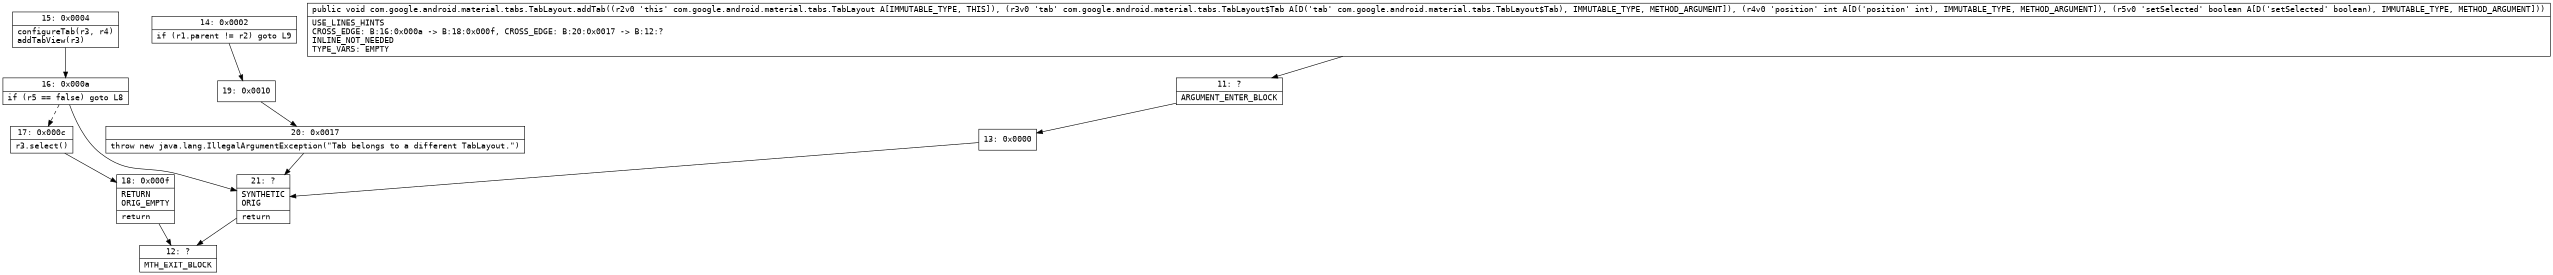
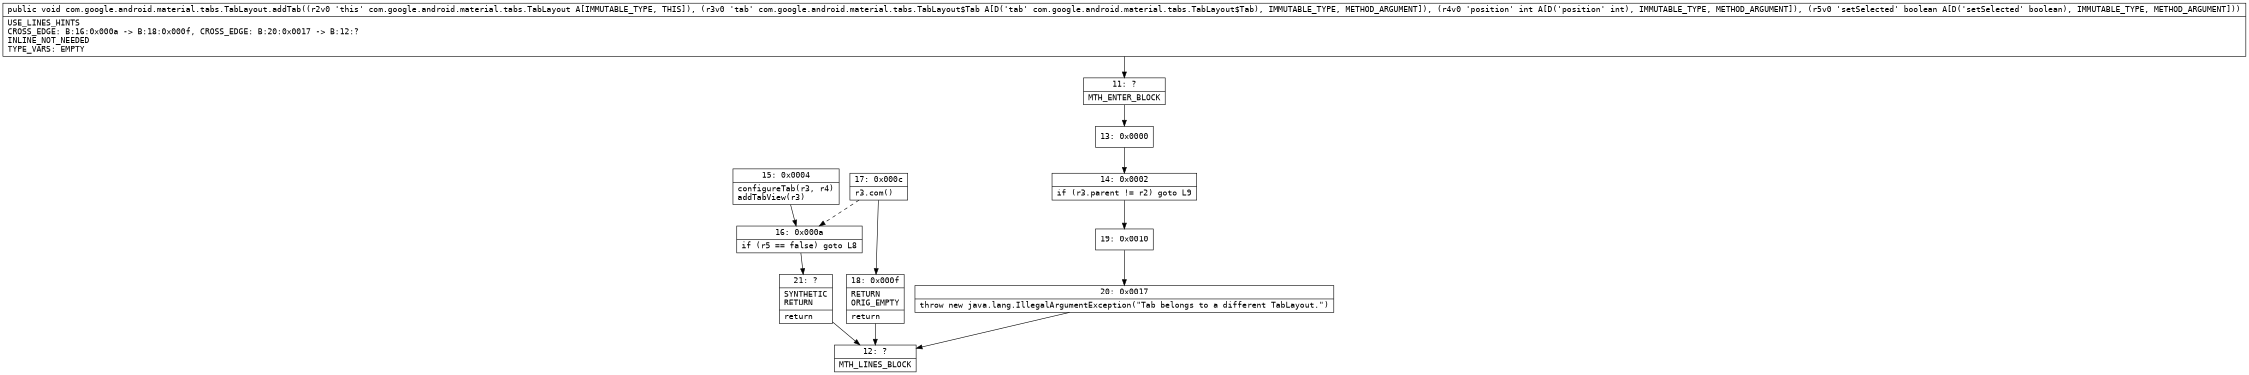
node "14: 0x0002": text "if (r1.parent != r2) goto L9" -> "if (r3.parent != r2) goto L9"
node "11: ?": text "ARGUMENT_ENTER_BLOCK" -> "MTH_ENTER_BLOCK"
edge "16: 0x000a" -> "17: 0x000c": reversed
node "17: 0x000c": text "r3.select()" -> "r3.com()"
edge "20: 0x0017" -> "21: ?": now "20: 0x0017" -> "12: ?"
edge "13: 0x0000" -> "21: ?": now "13: 0x0000" -> "14: 0x0002"
node "21: ?": text "ORIG" -> "RETURN"
node "12: ?": text "MTH_EXIT_BLOCK" -> "MTH_LINES_BLOCK"
